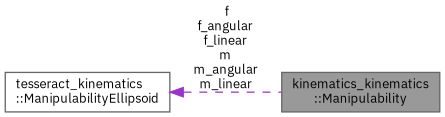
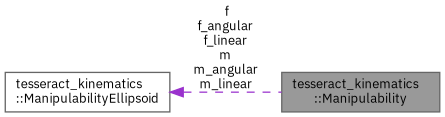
node "kinematics_kinematics ::Manipulability": label "kinematics_kinematics ::Manipulability" -> "tesseract_kinematics ::Manipulability"
